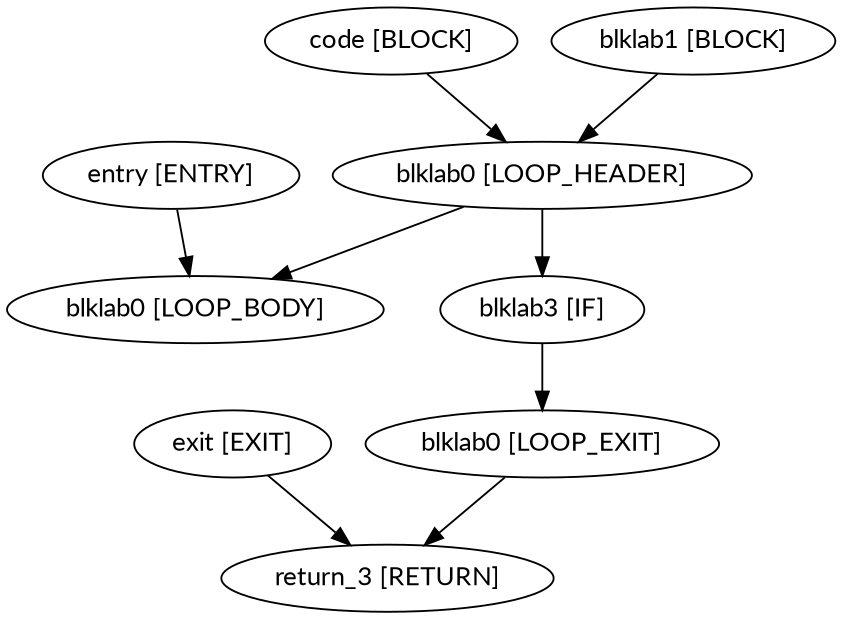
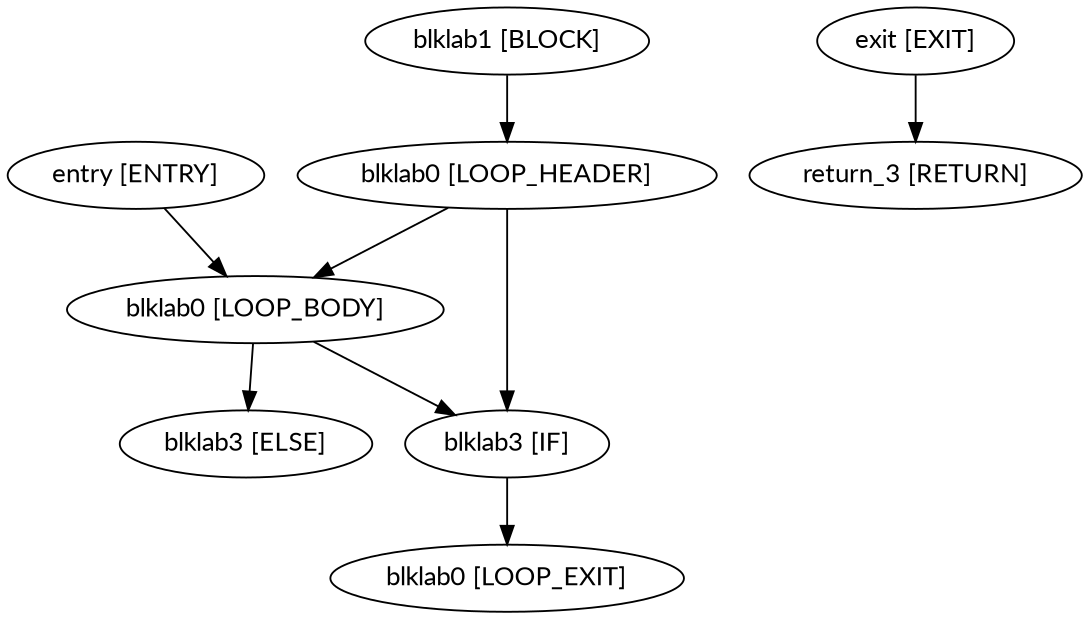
node "code [BLOCK]": removed
edge "blklab0 [LOOP_BODY]" -> "blklab3 [IF]": added
node "blklab3 [ELSE]": added
edge "blklab0 [LOOP_EXIT]" -> "return_3 [RETURN]": removed
